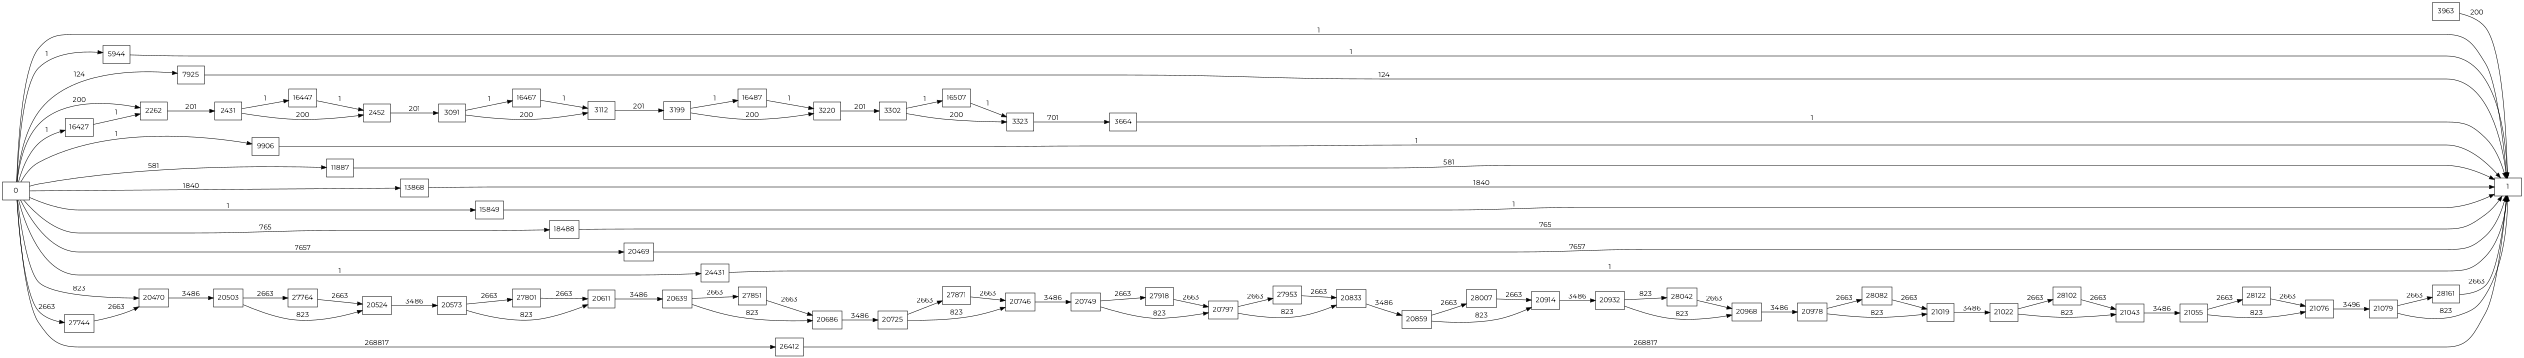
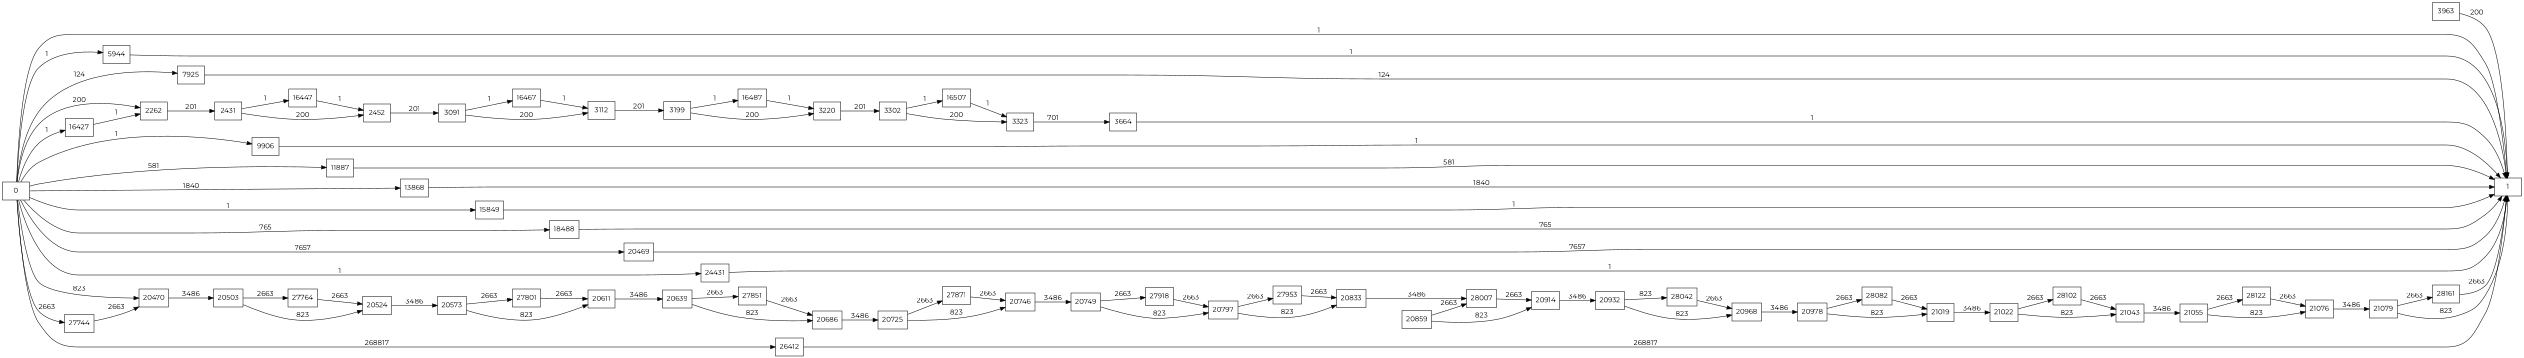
edge "21076" -> "21079": label "3496" -> "3486"
edge "20833" -> "20859": now "20833" -> "28007"
